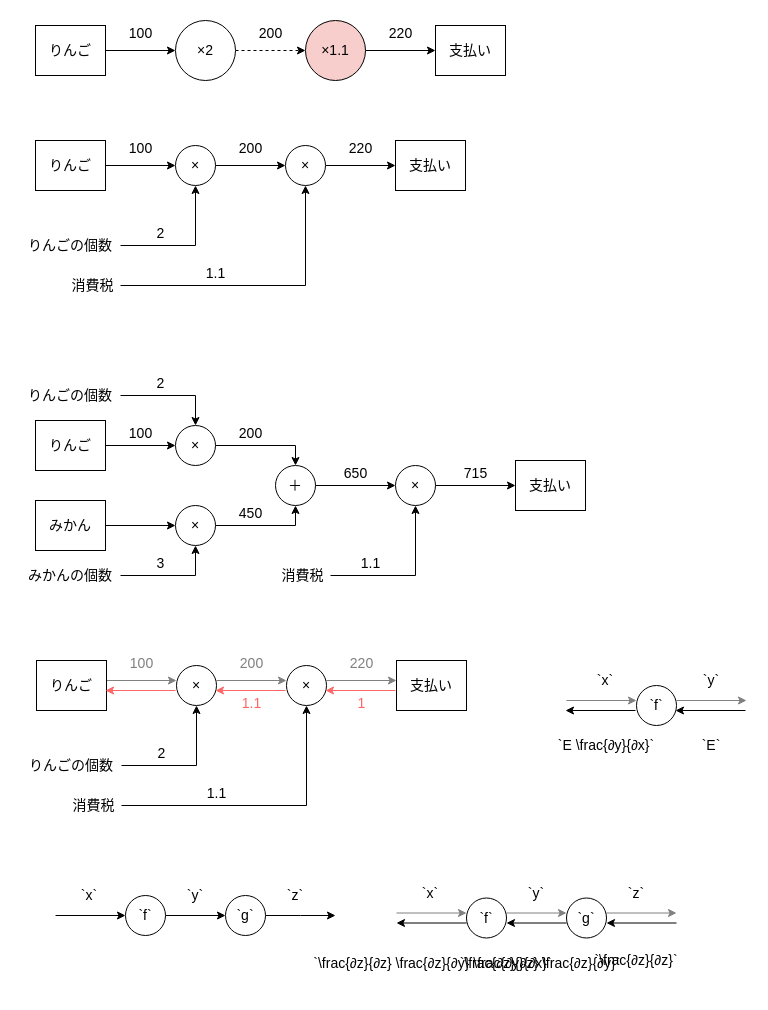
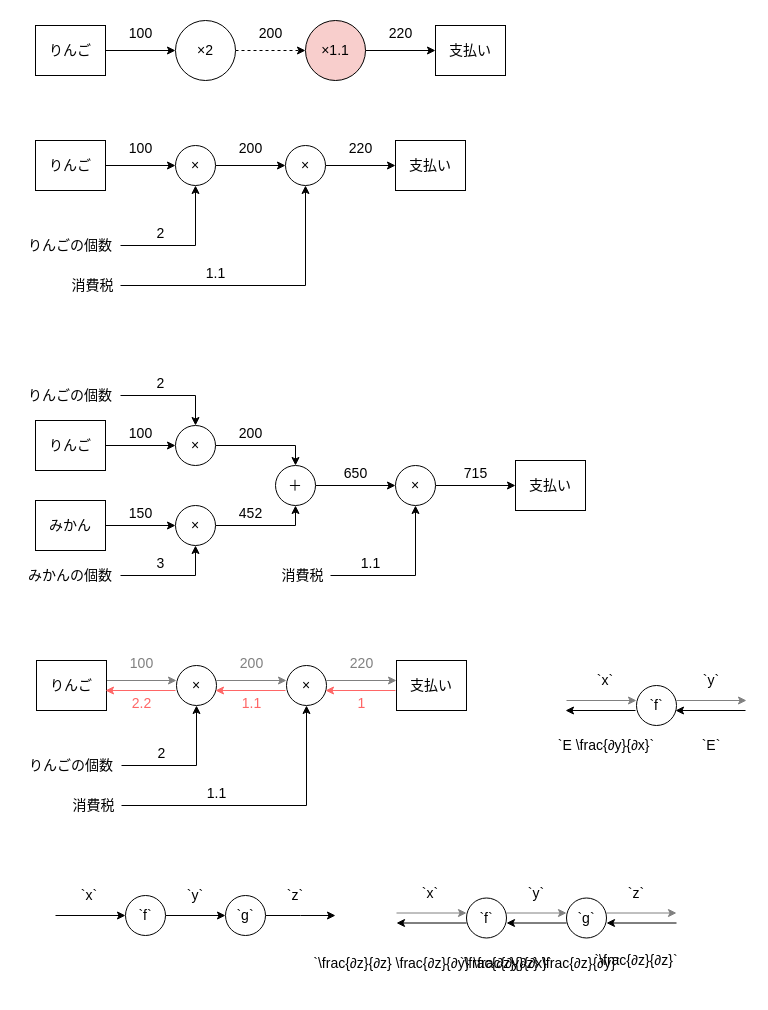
node "450": label "450" -> "452"
node "150": added
node "2.2": added
